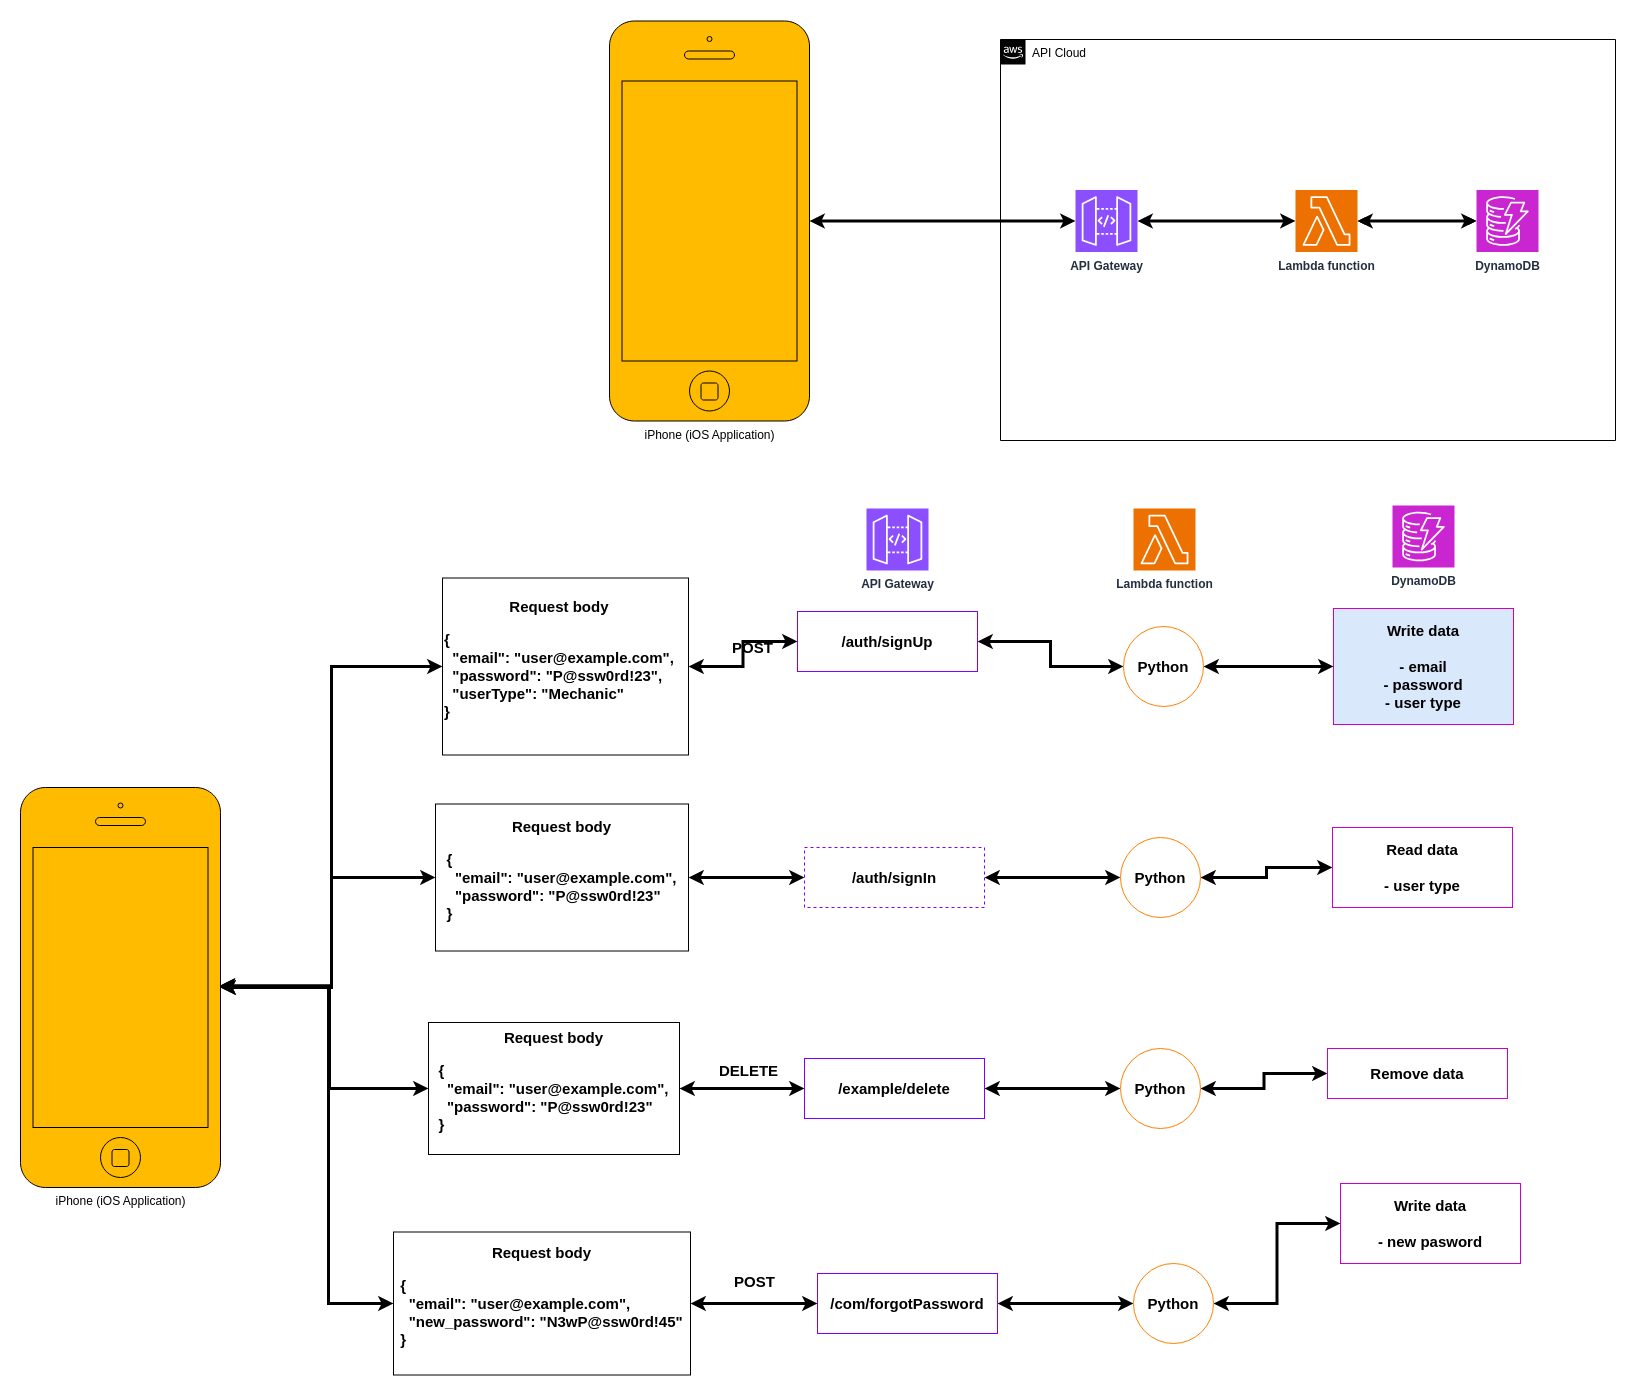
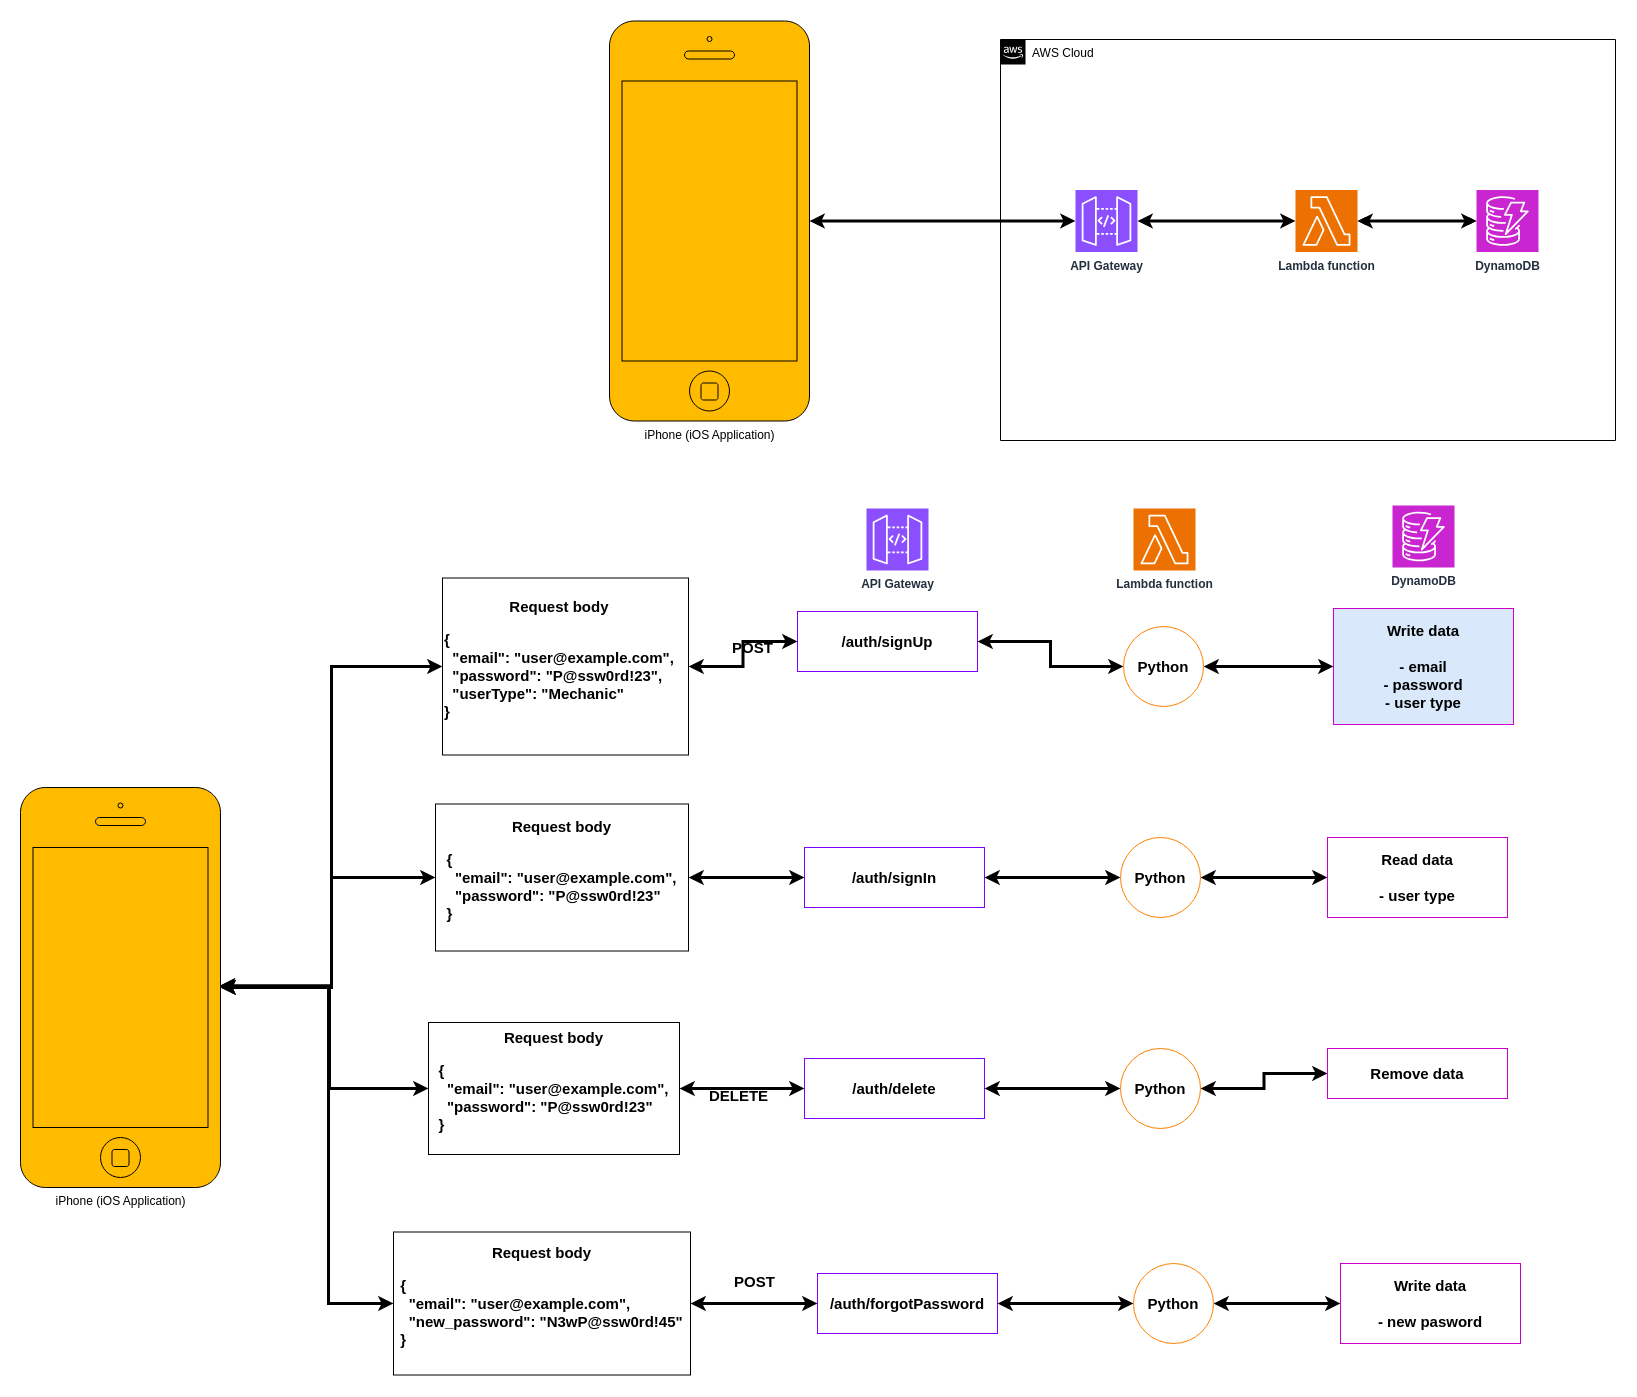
node "API Cloud": label "API Cloud" -> "AWS Cloud"
node "Read data - user type": moved (1423, 868) -> (1418, 878)
node "/auth/signIn": style dashed -> solid
node "DELETE": moved (748, 1071) -> (738, 1096)
node "/example/delete": label "/example/delete" -> "/auth/delete"
node "Write data - new pasword": moved (1431, 1224) -> (1431, 1304)
node "/com/forgotPassword": label "/com/forgotPassword" -> "/auth/forgotPassword"
